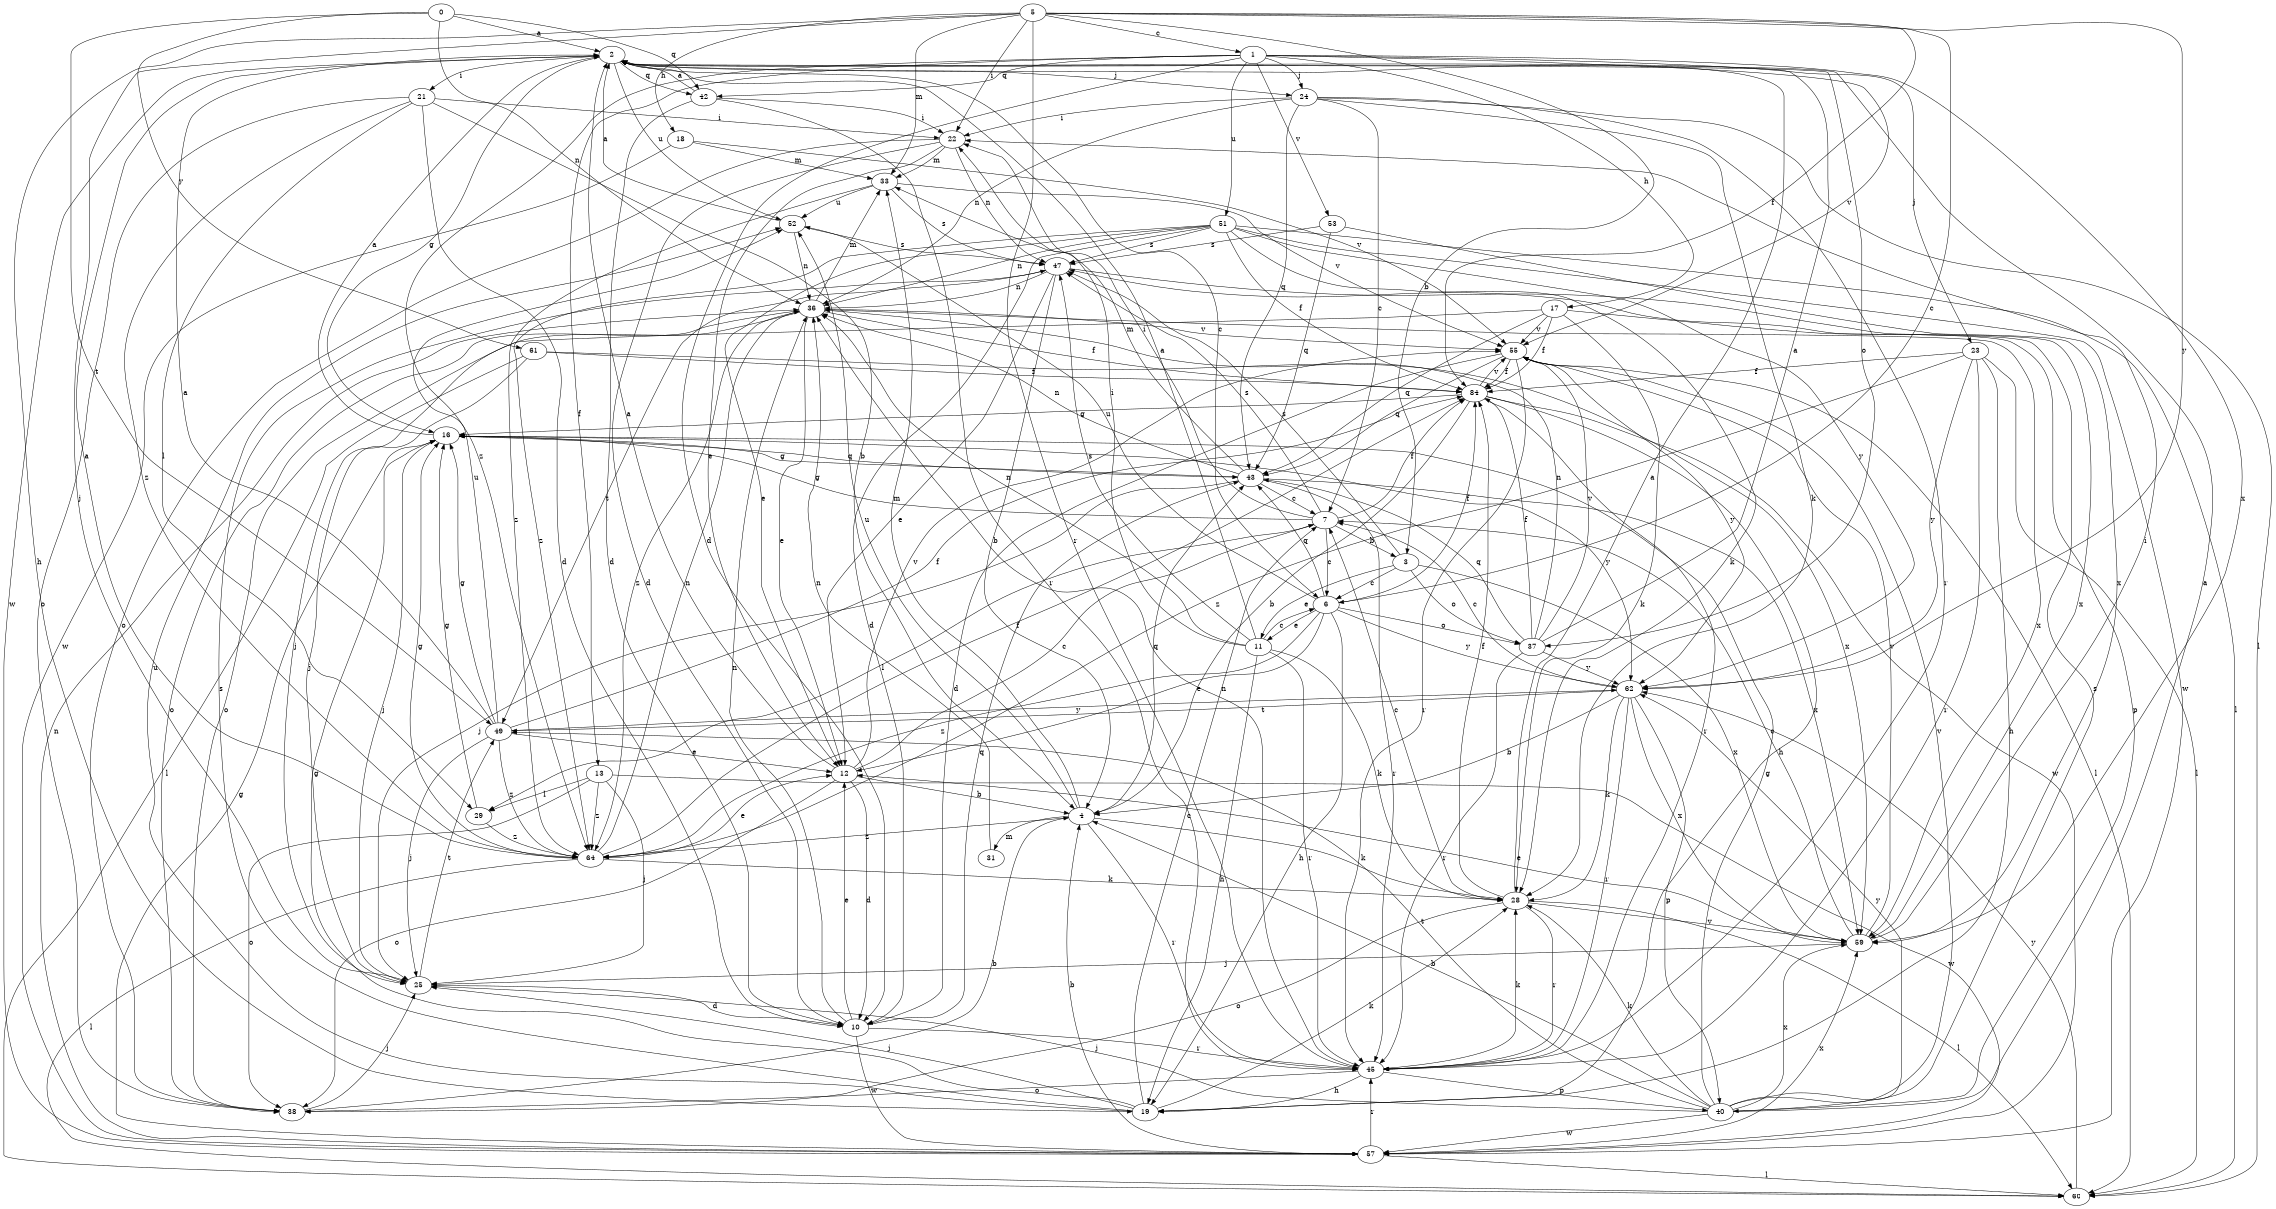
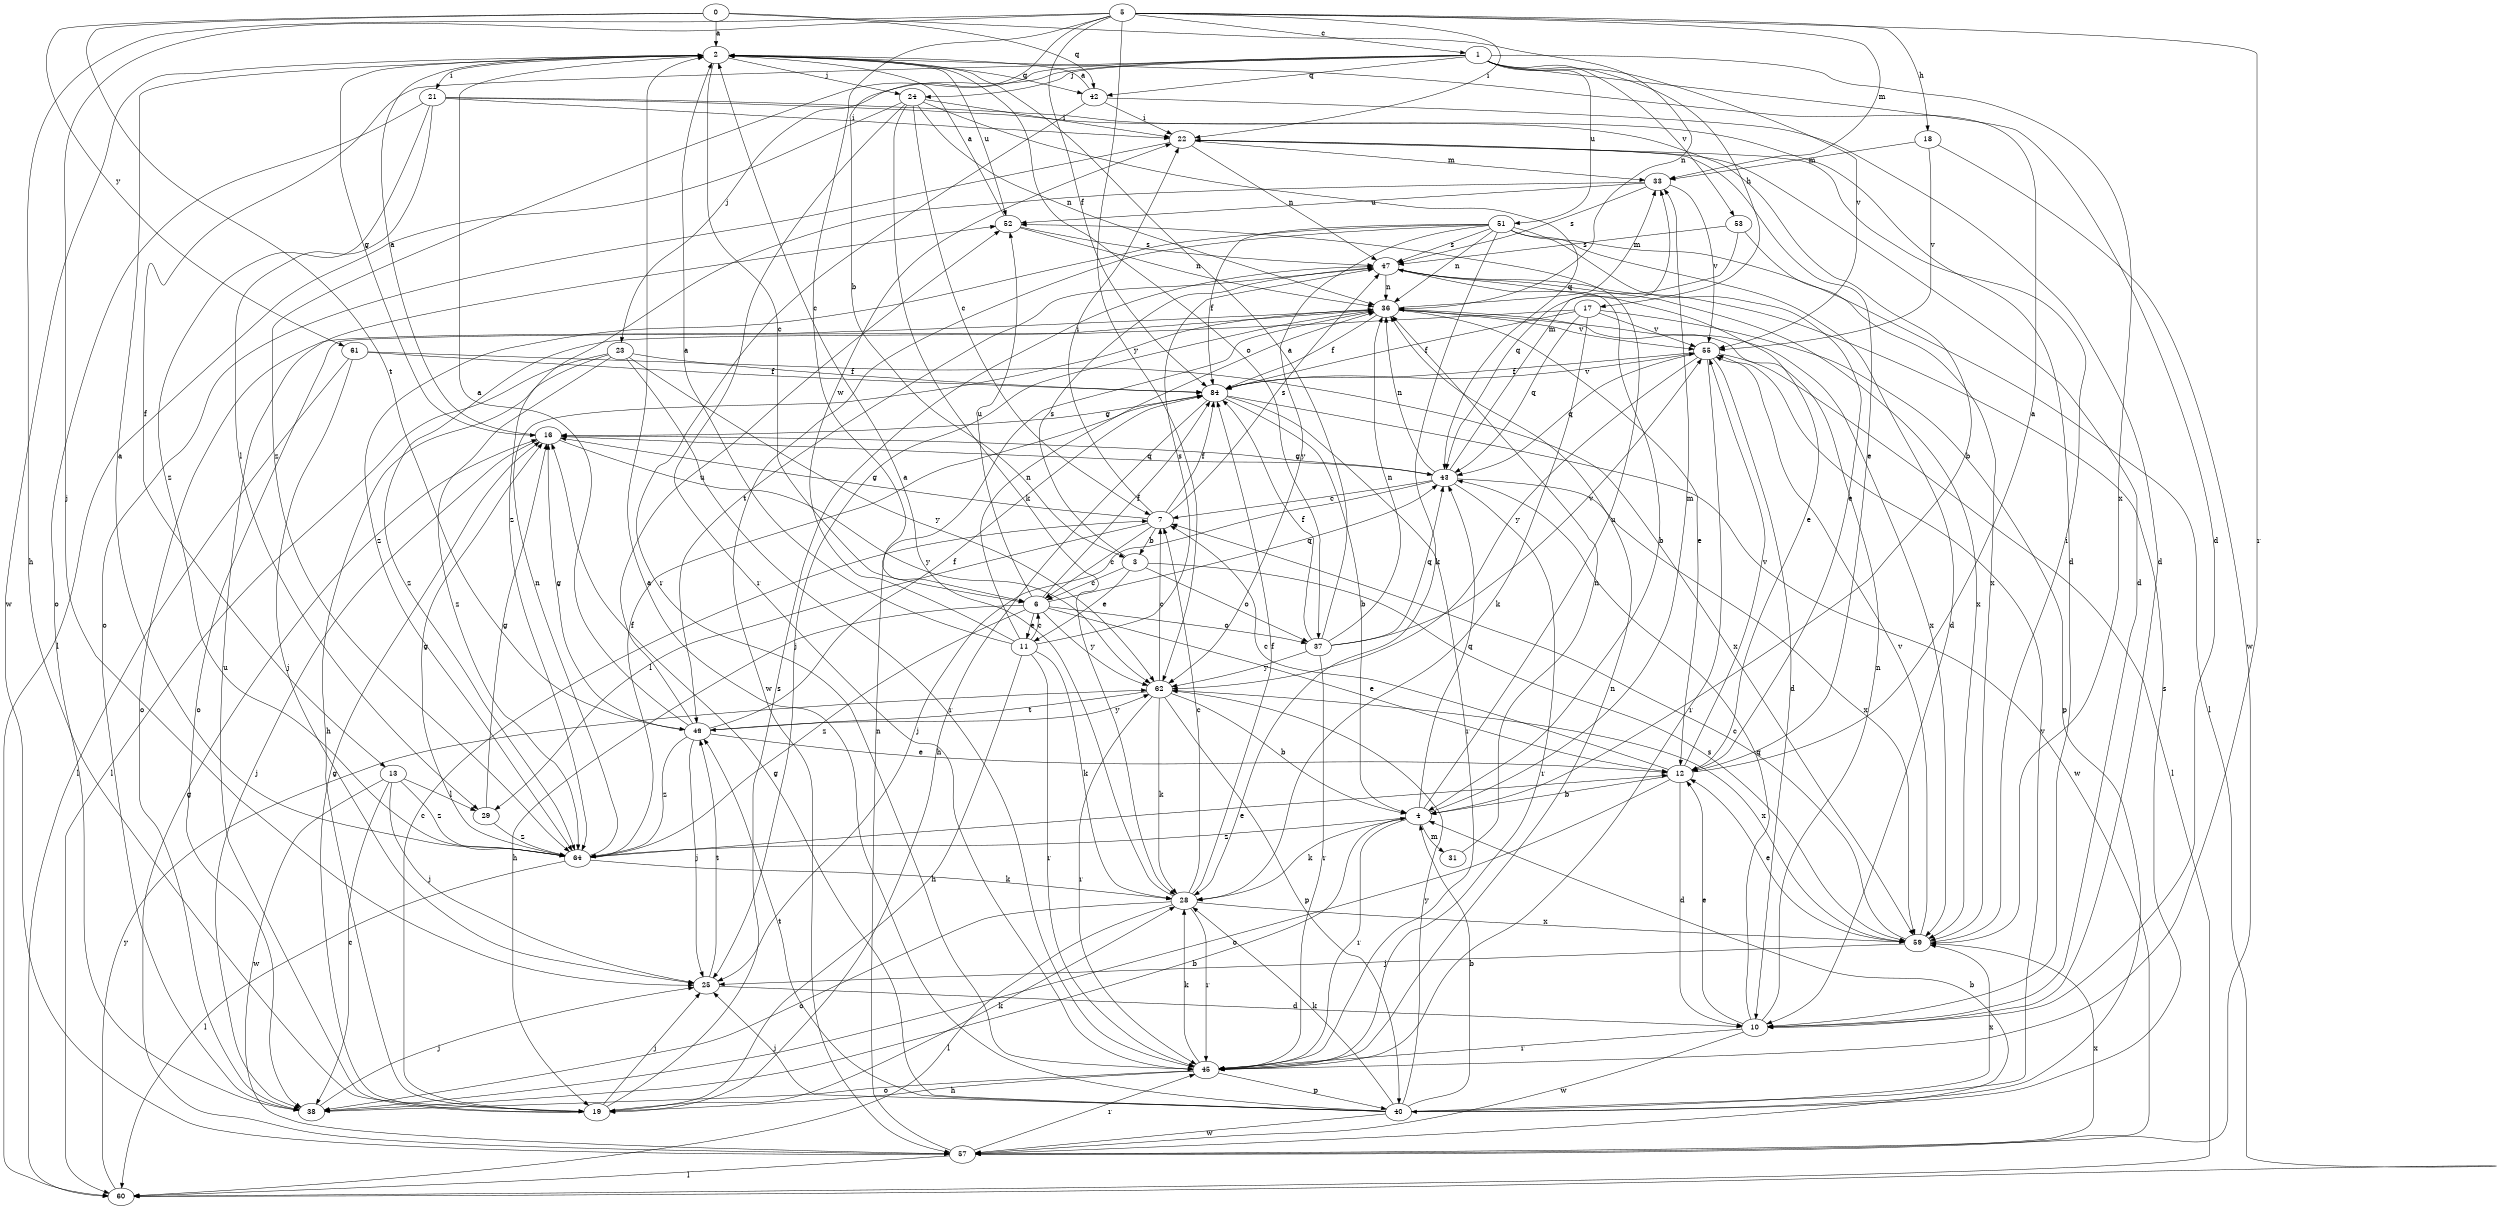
edge "11" -> "22": label "i" -> "w"
edge "16" -> "25": now "16" -> "38"
edge "3" -> "59": label "x" -> "s"
edge "28" -> "59": label "v" -> "x"
edge "13" -> "38": label "o" -> "c"
